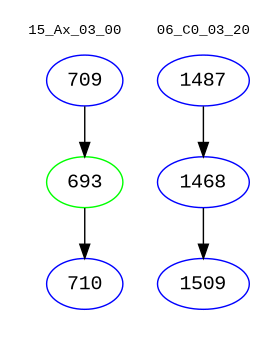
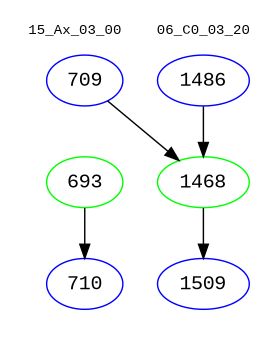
node "1487": label "1487" -> "1486"
edge "709" -> "693": now "709" -> "1468"
node "1468": color blue -> green
